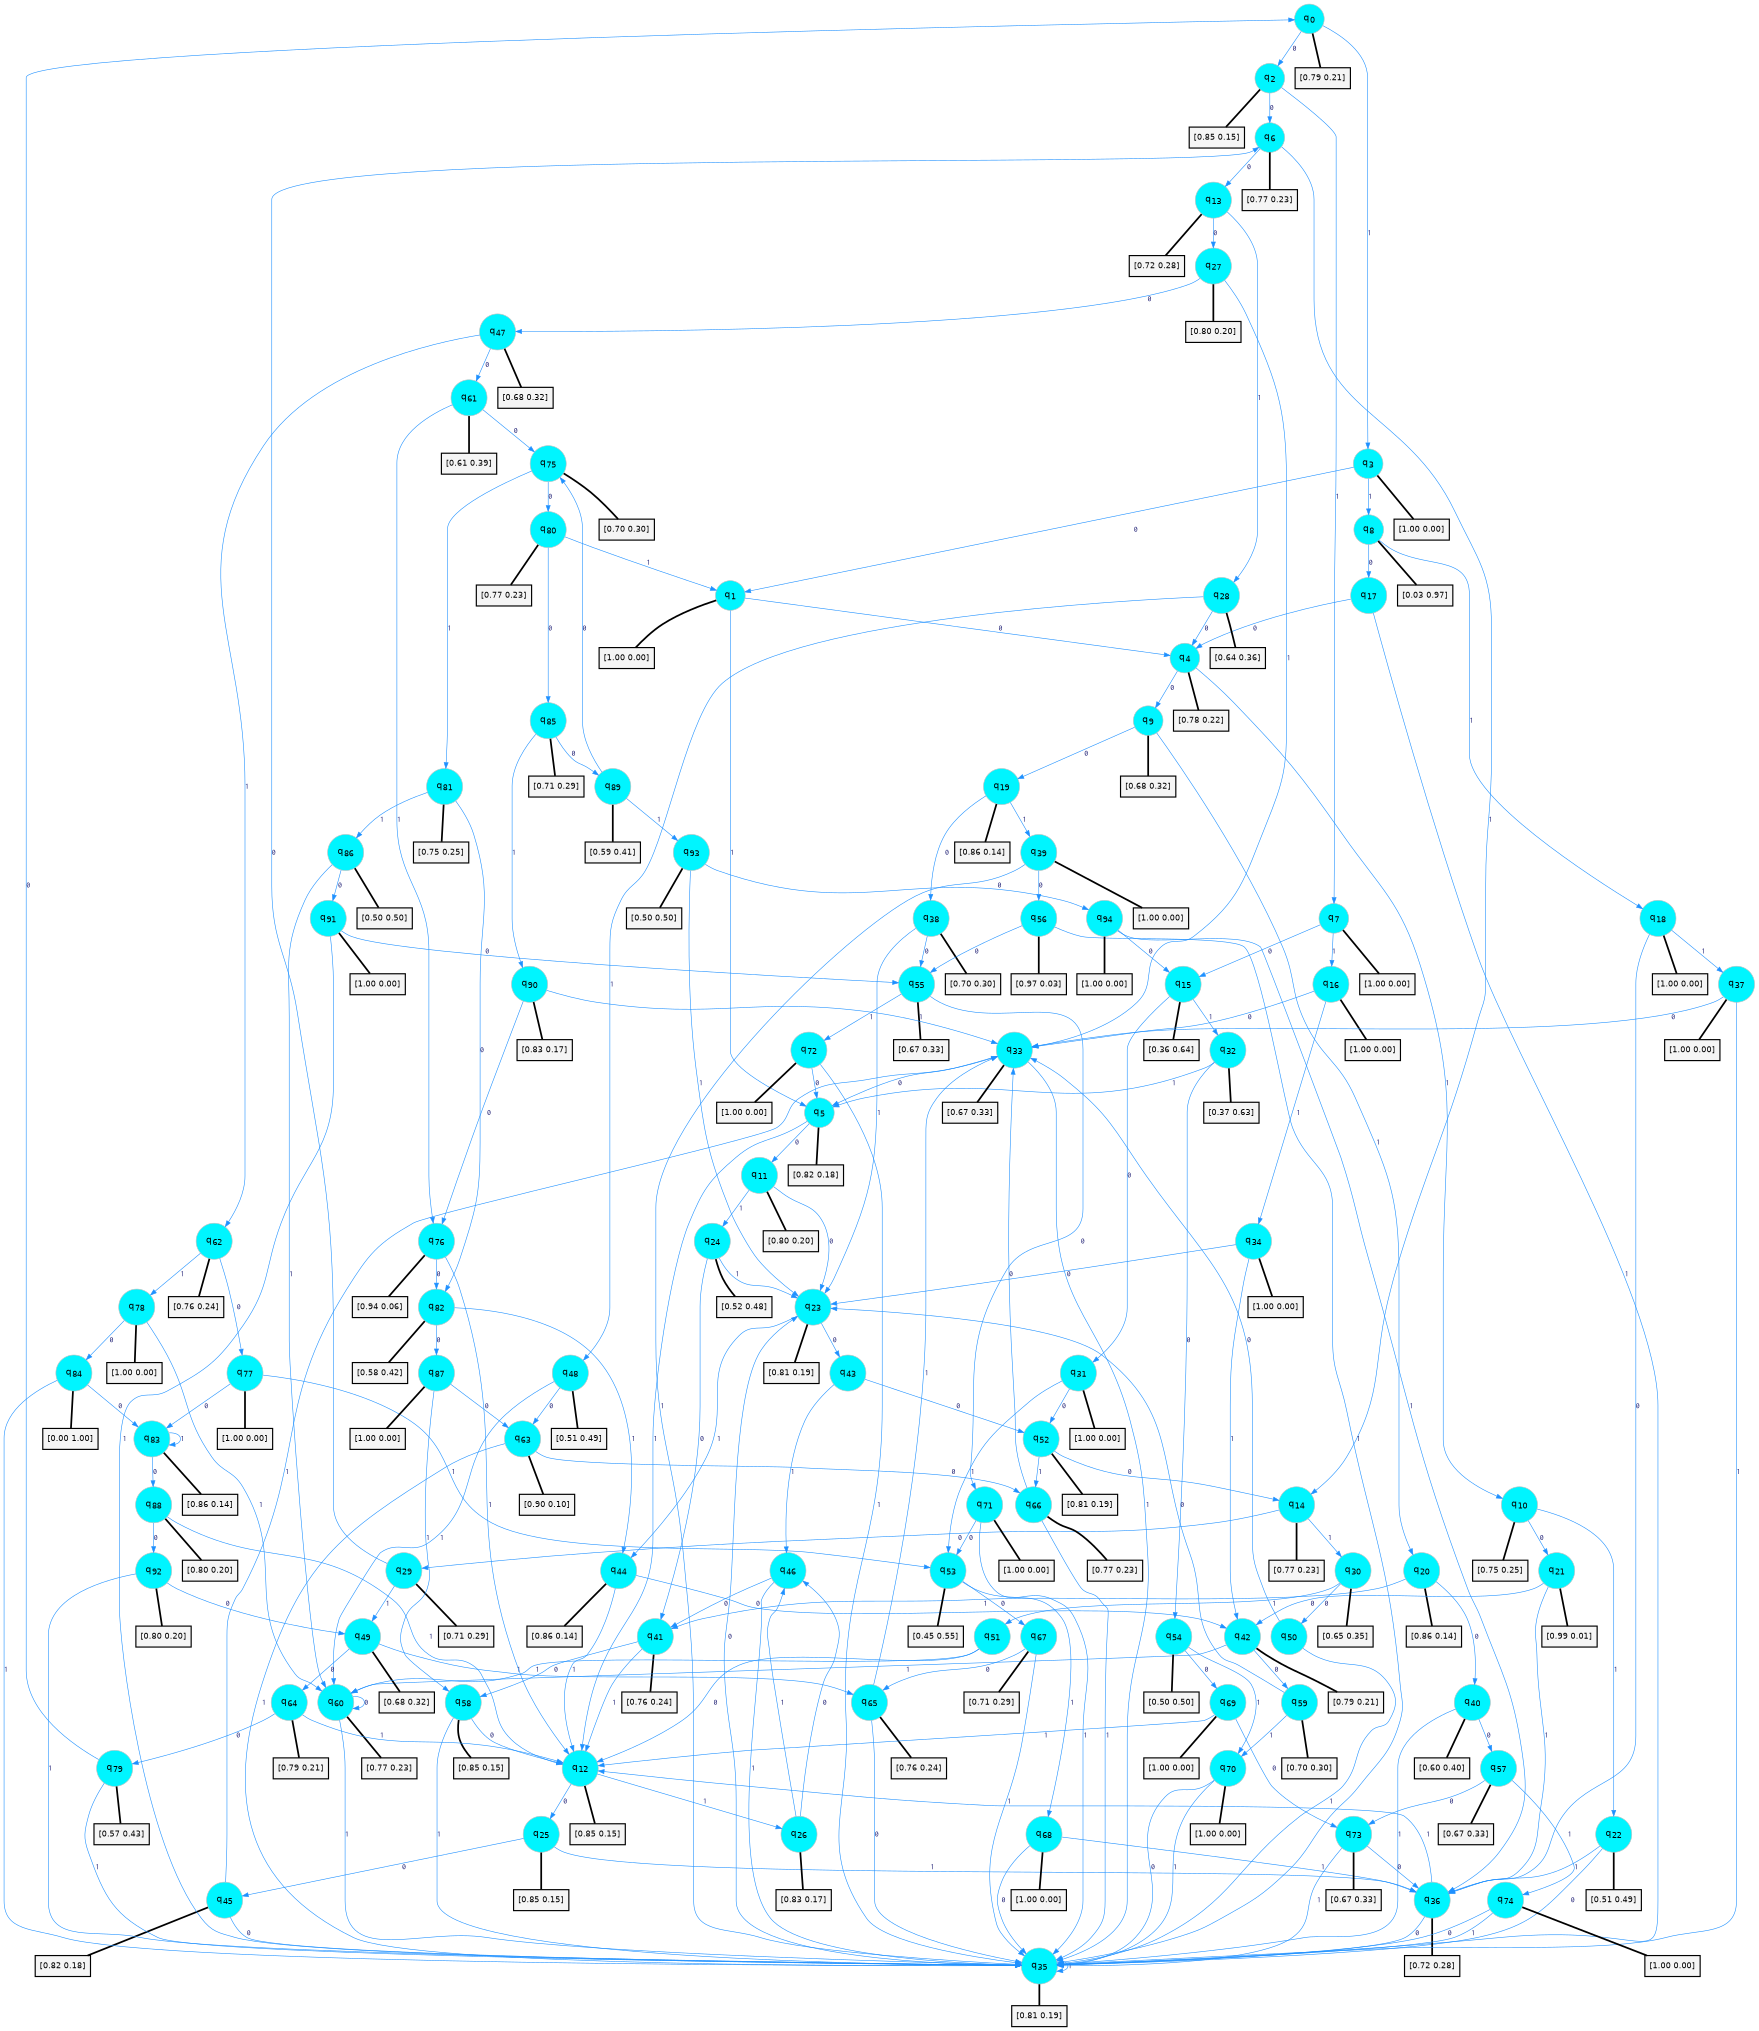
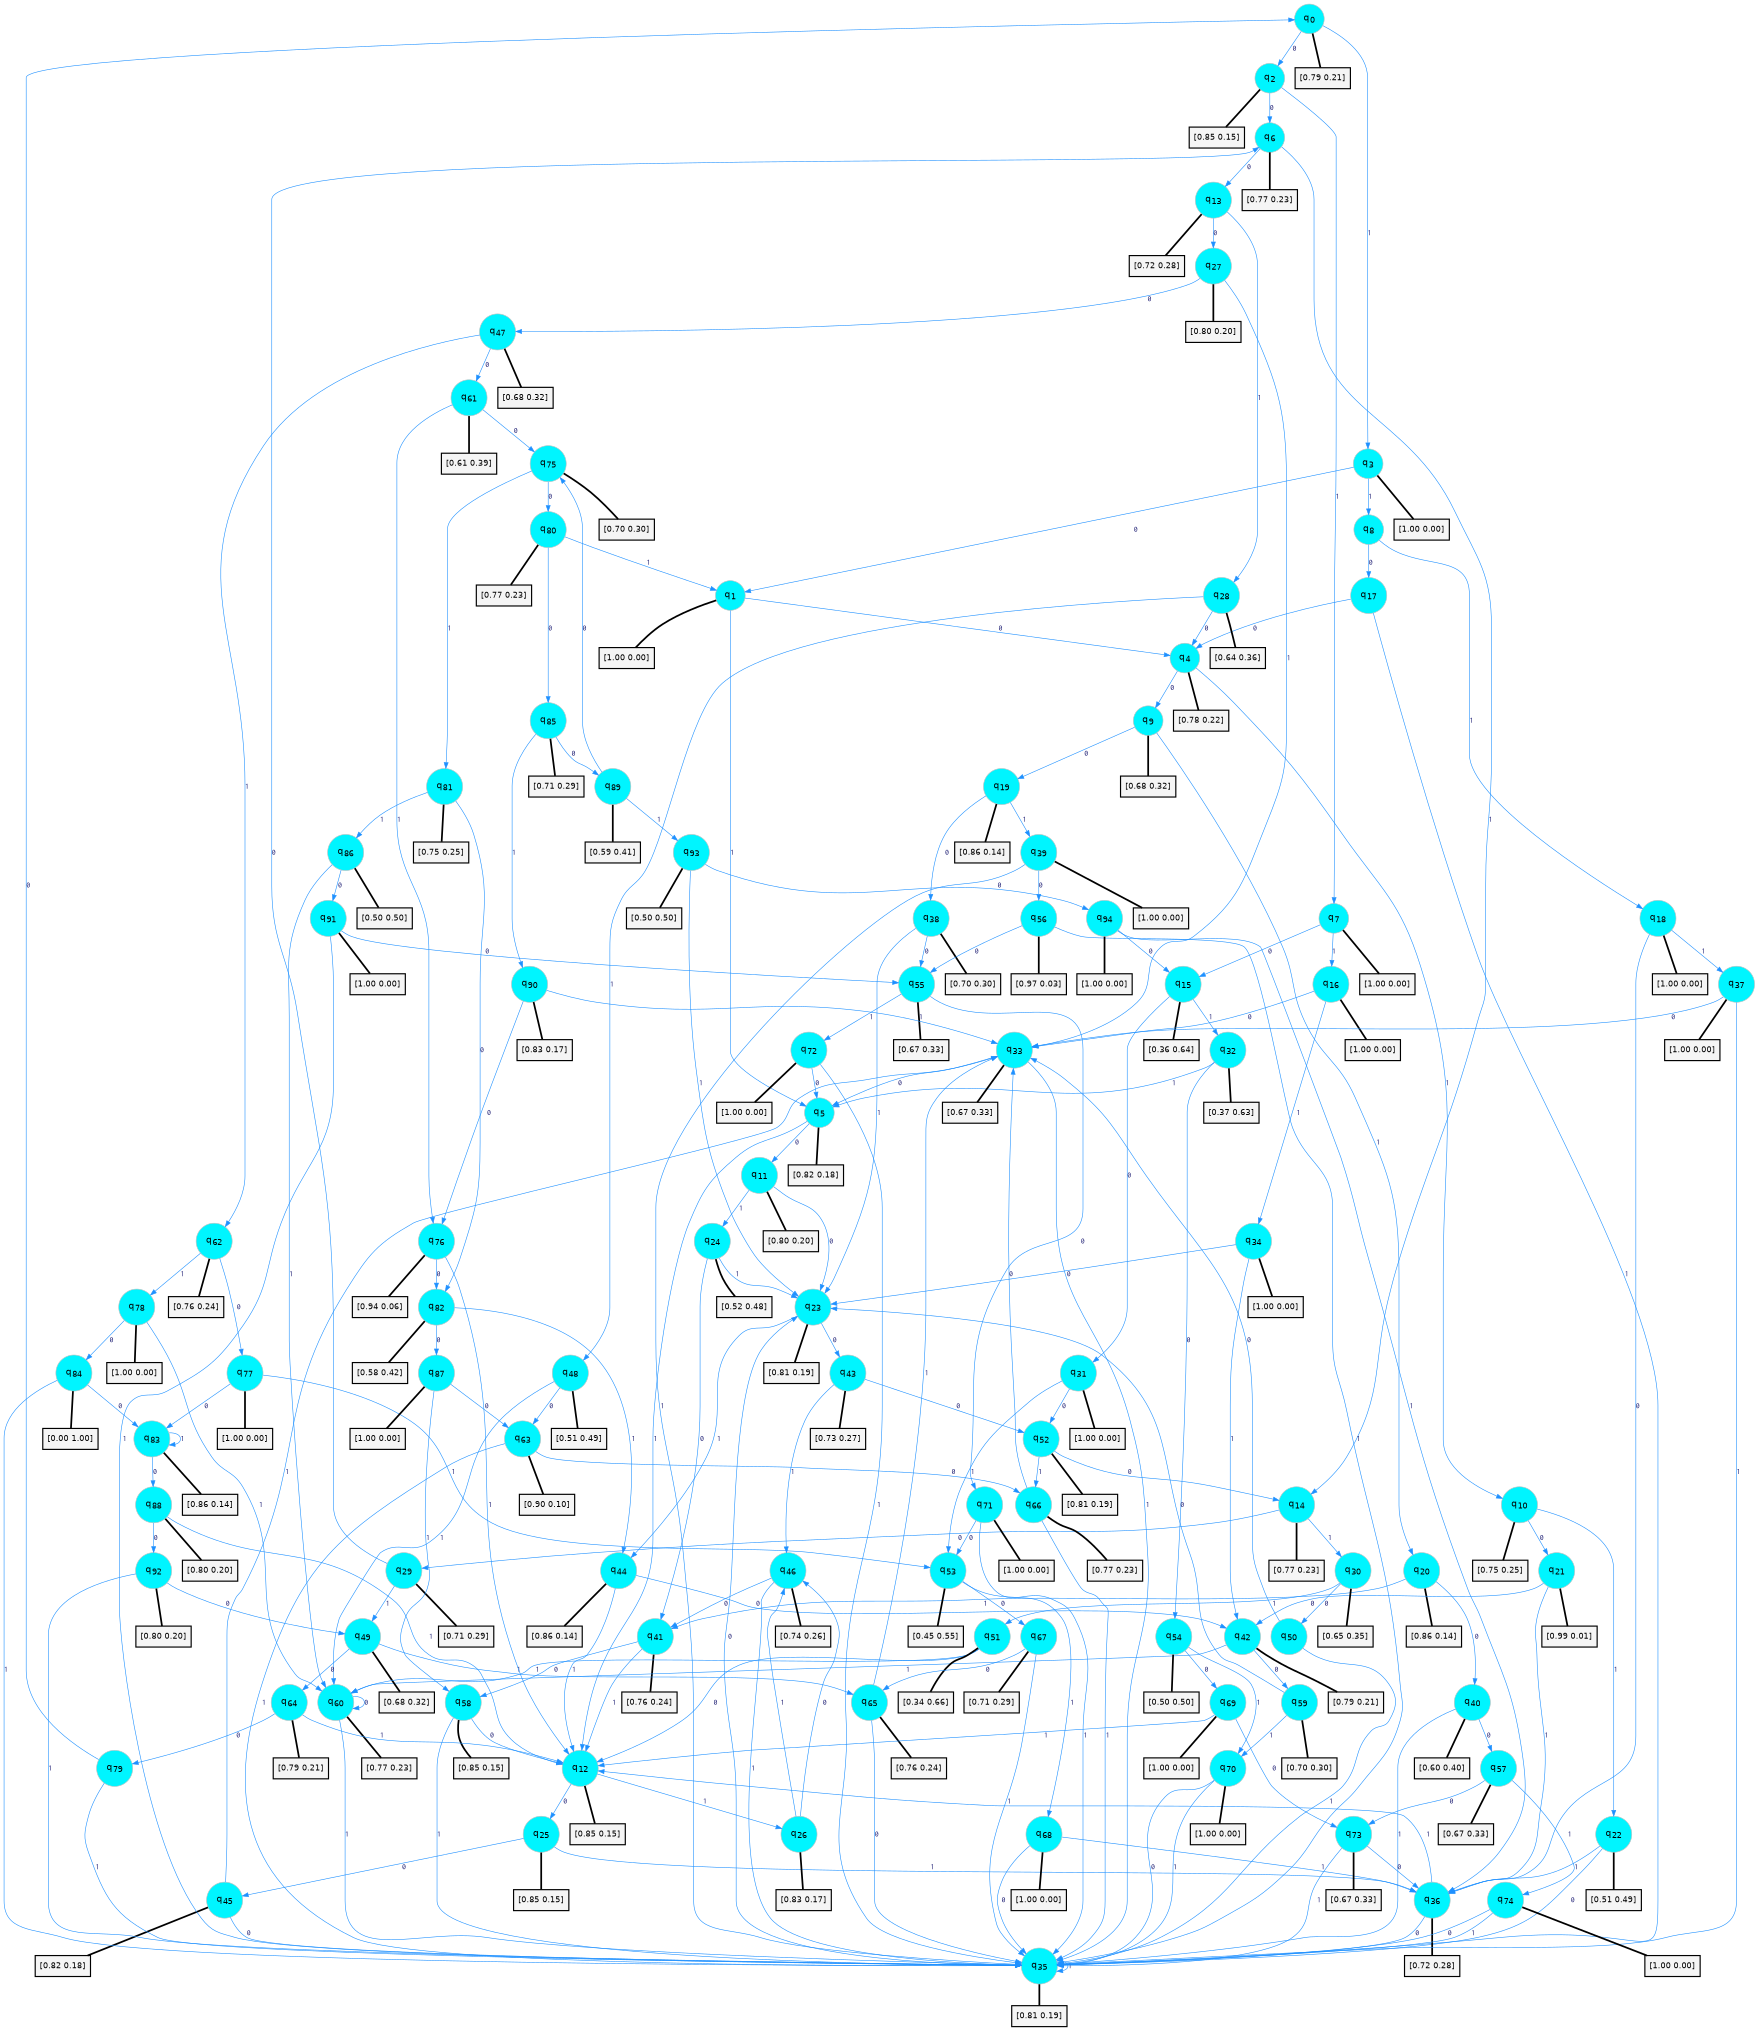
node "[0.03 0.97]": removed
node "[0.73 0.27]": added
node "[0.74 0.26]": added
node "[0.34 0.66]": added
node "[0.57 0.43]": removed
